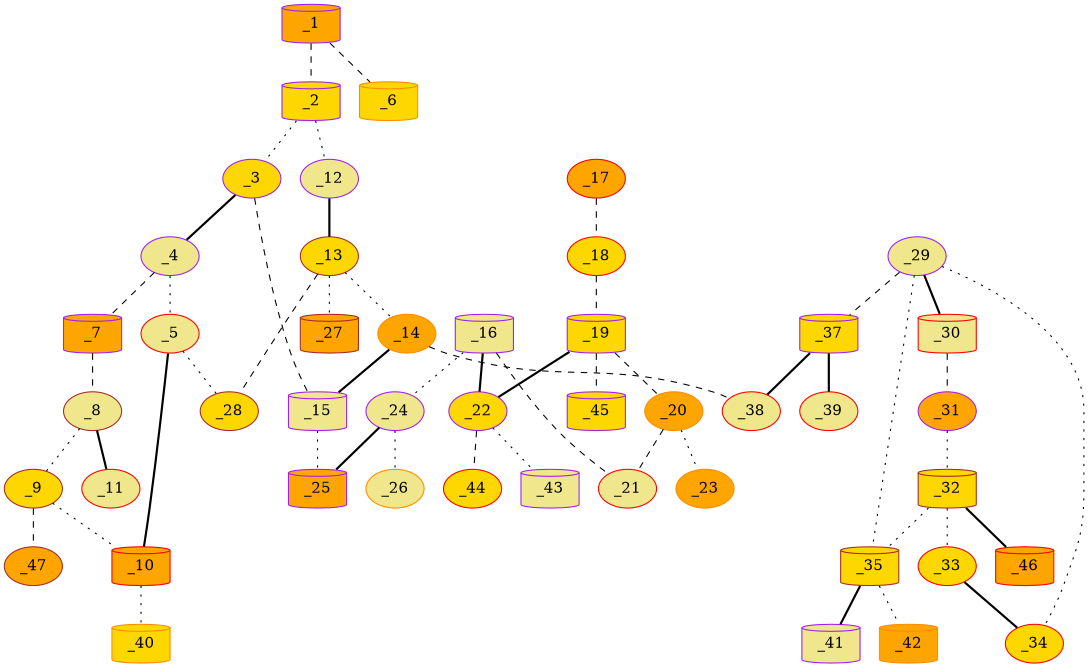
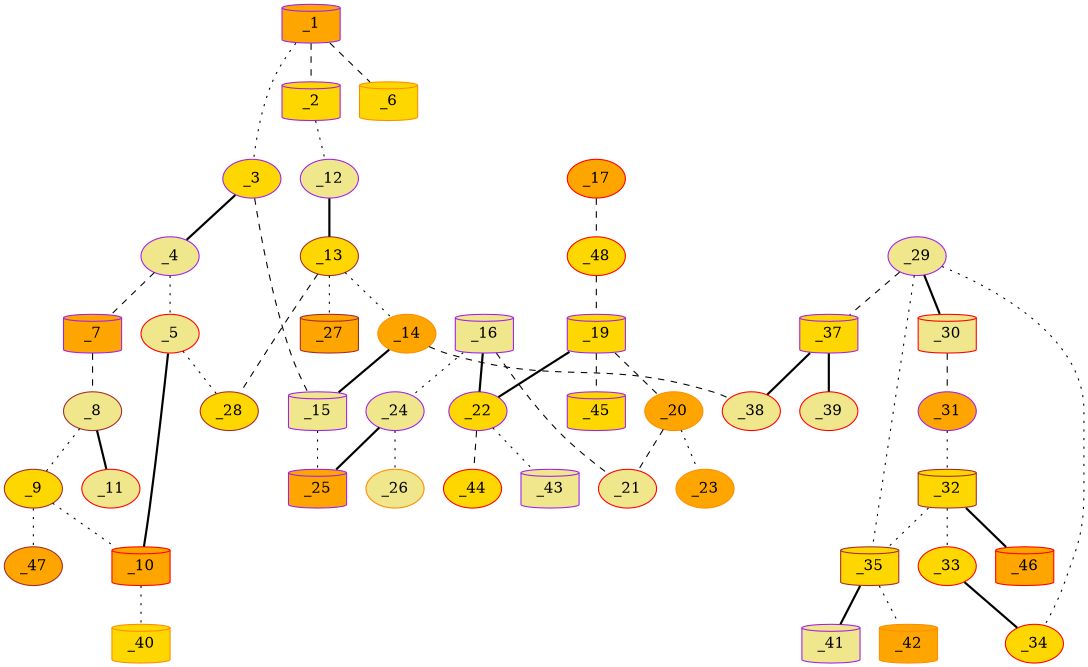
edge "_2" -- "_3": now "_1" -- "_3"
node "_18": label "_18" -> "_48"
edge "_9" -- "_47": style dashed -> dotted
